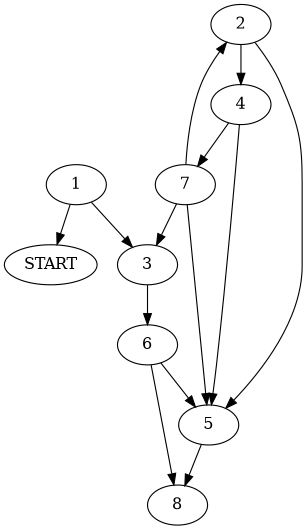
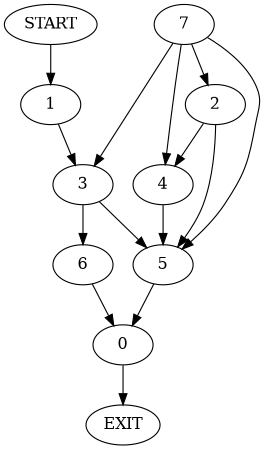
edge "4" -> "7": reversed
edge "1" -> "START": reversed
edge "6" -> "5": now "3" -> "5"
node "EXIT": added
node "8": label "8" -> "0"
